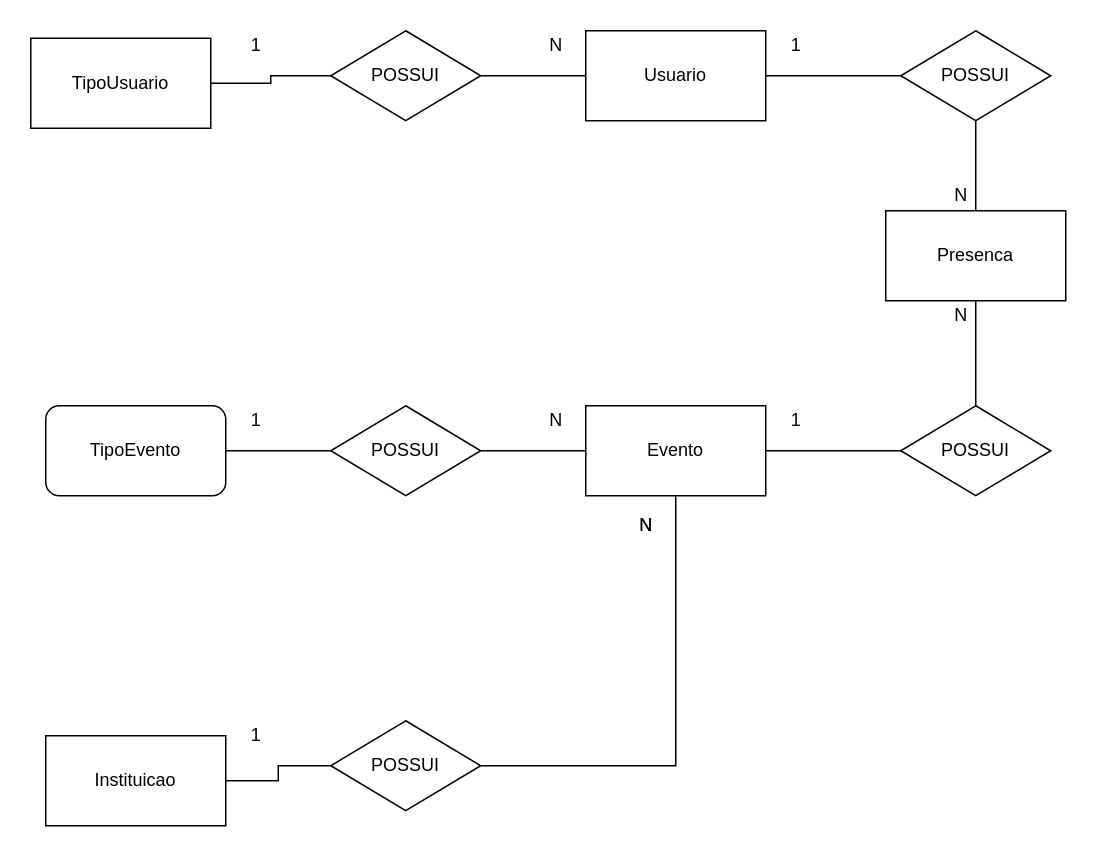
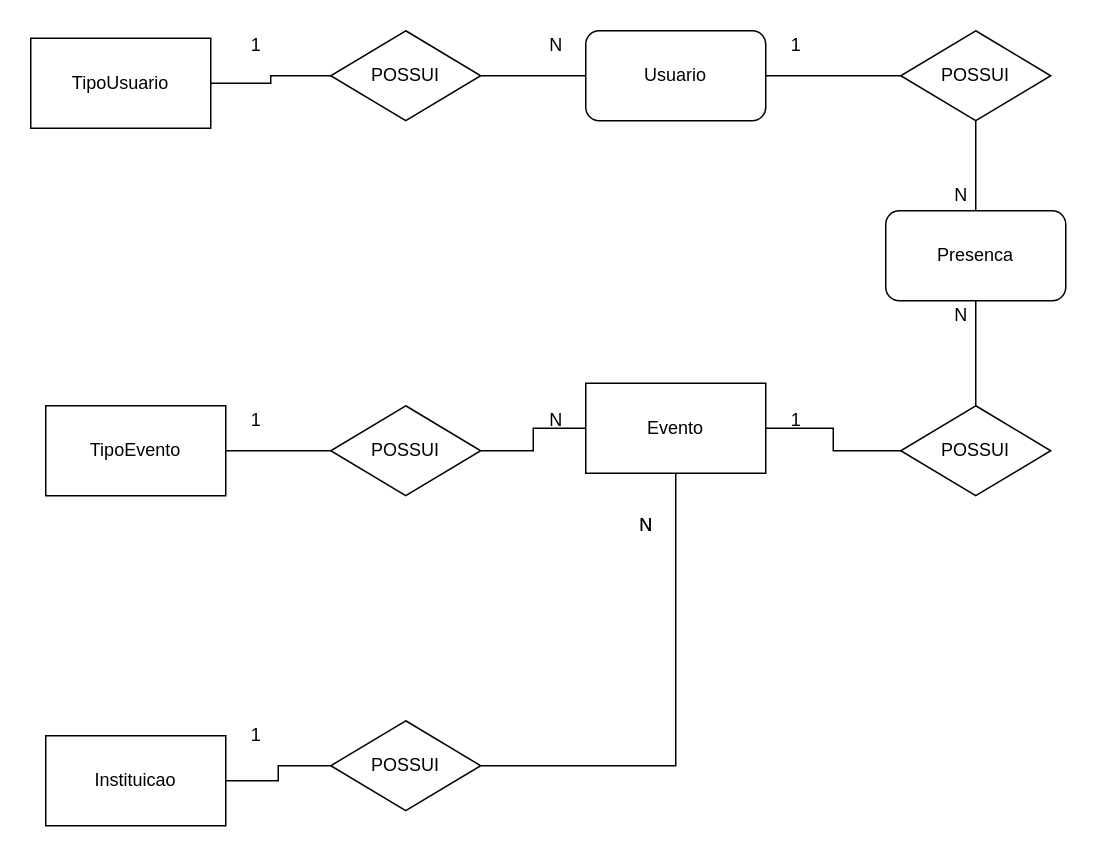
node "Usuario": shape rectangle -> rounded rectangle
node "Presenca": shape rectangle -> rounded rectangle
node "TipoEvento": shape rounded rectangle -> rectangle
node "Evento": moved (676, 451) -> (676, 428)
